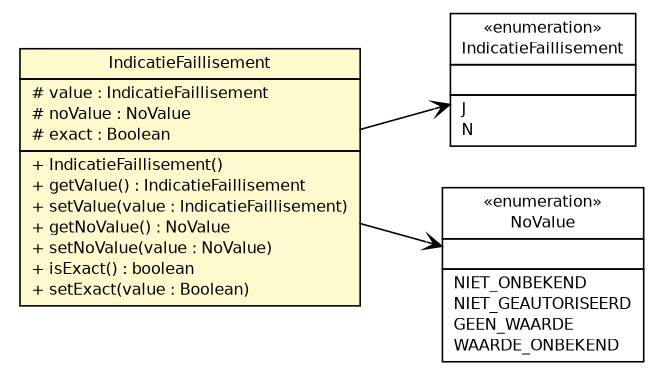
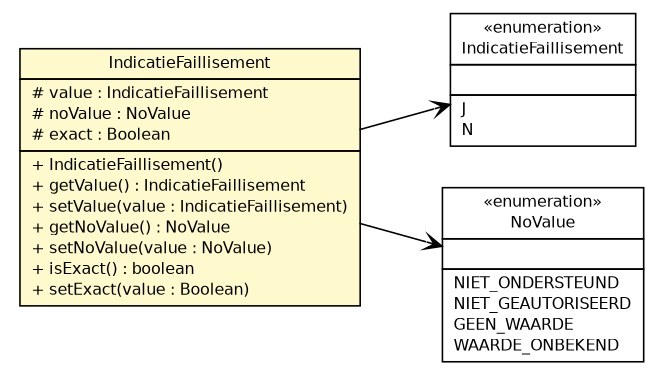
node "NoValue": text "NIET_ONBEKEND" -> "NIET_ONDERSTEUND"
